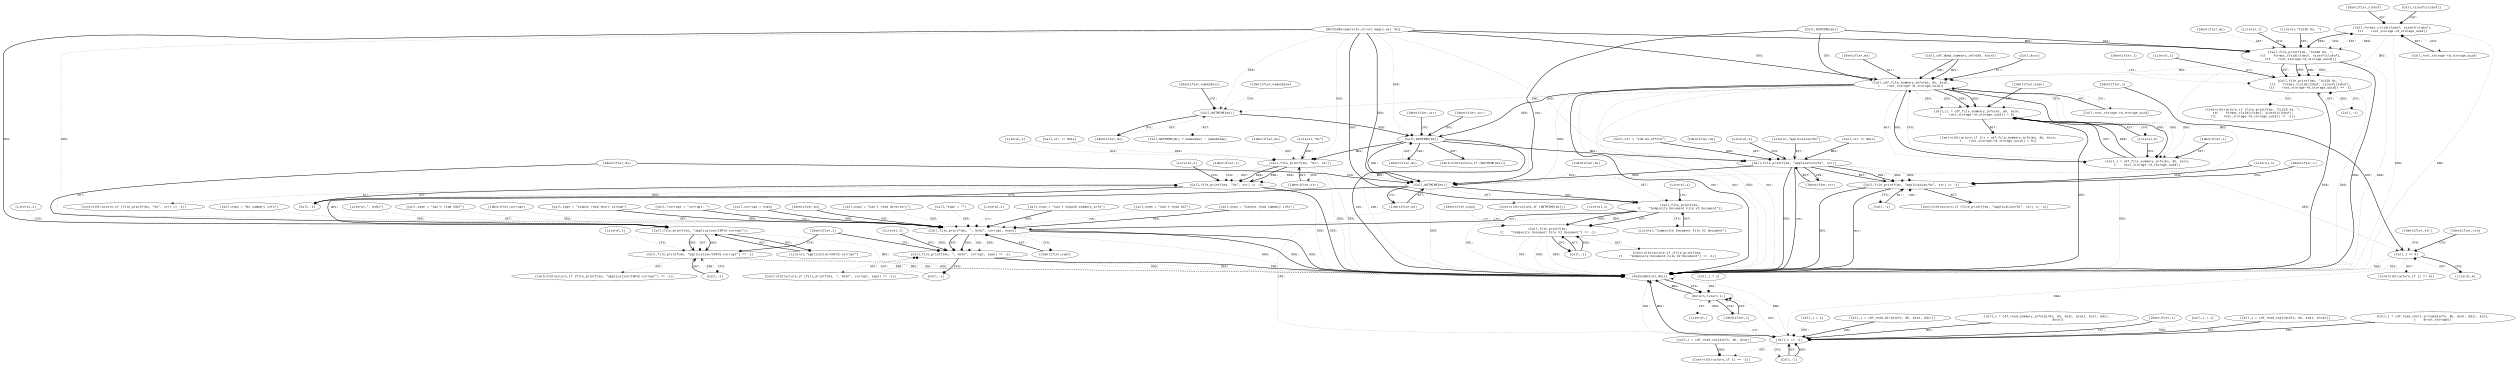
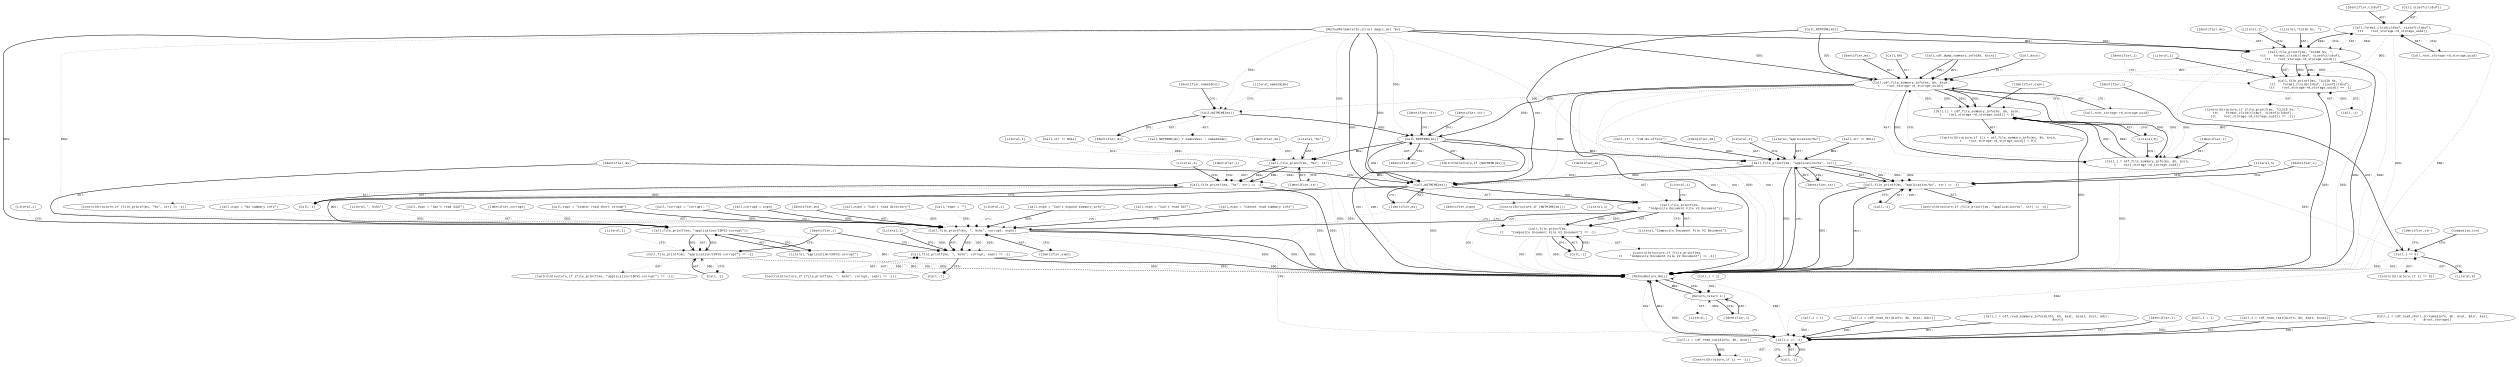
node "(Call,&h)": added
node "(Identifier,name2mime)": label "(Identifier,name2mime)" -> "(Literal,name2mime)"
node "(Identifier,scn)": label "(Identifier,scn)" -> "(Composite,scn)"
edge "(Call,i == -1)" -> "(Return,return i;)": reversed
